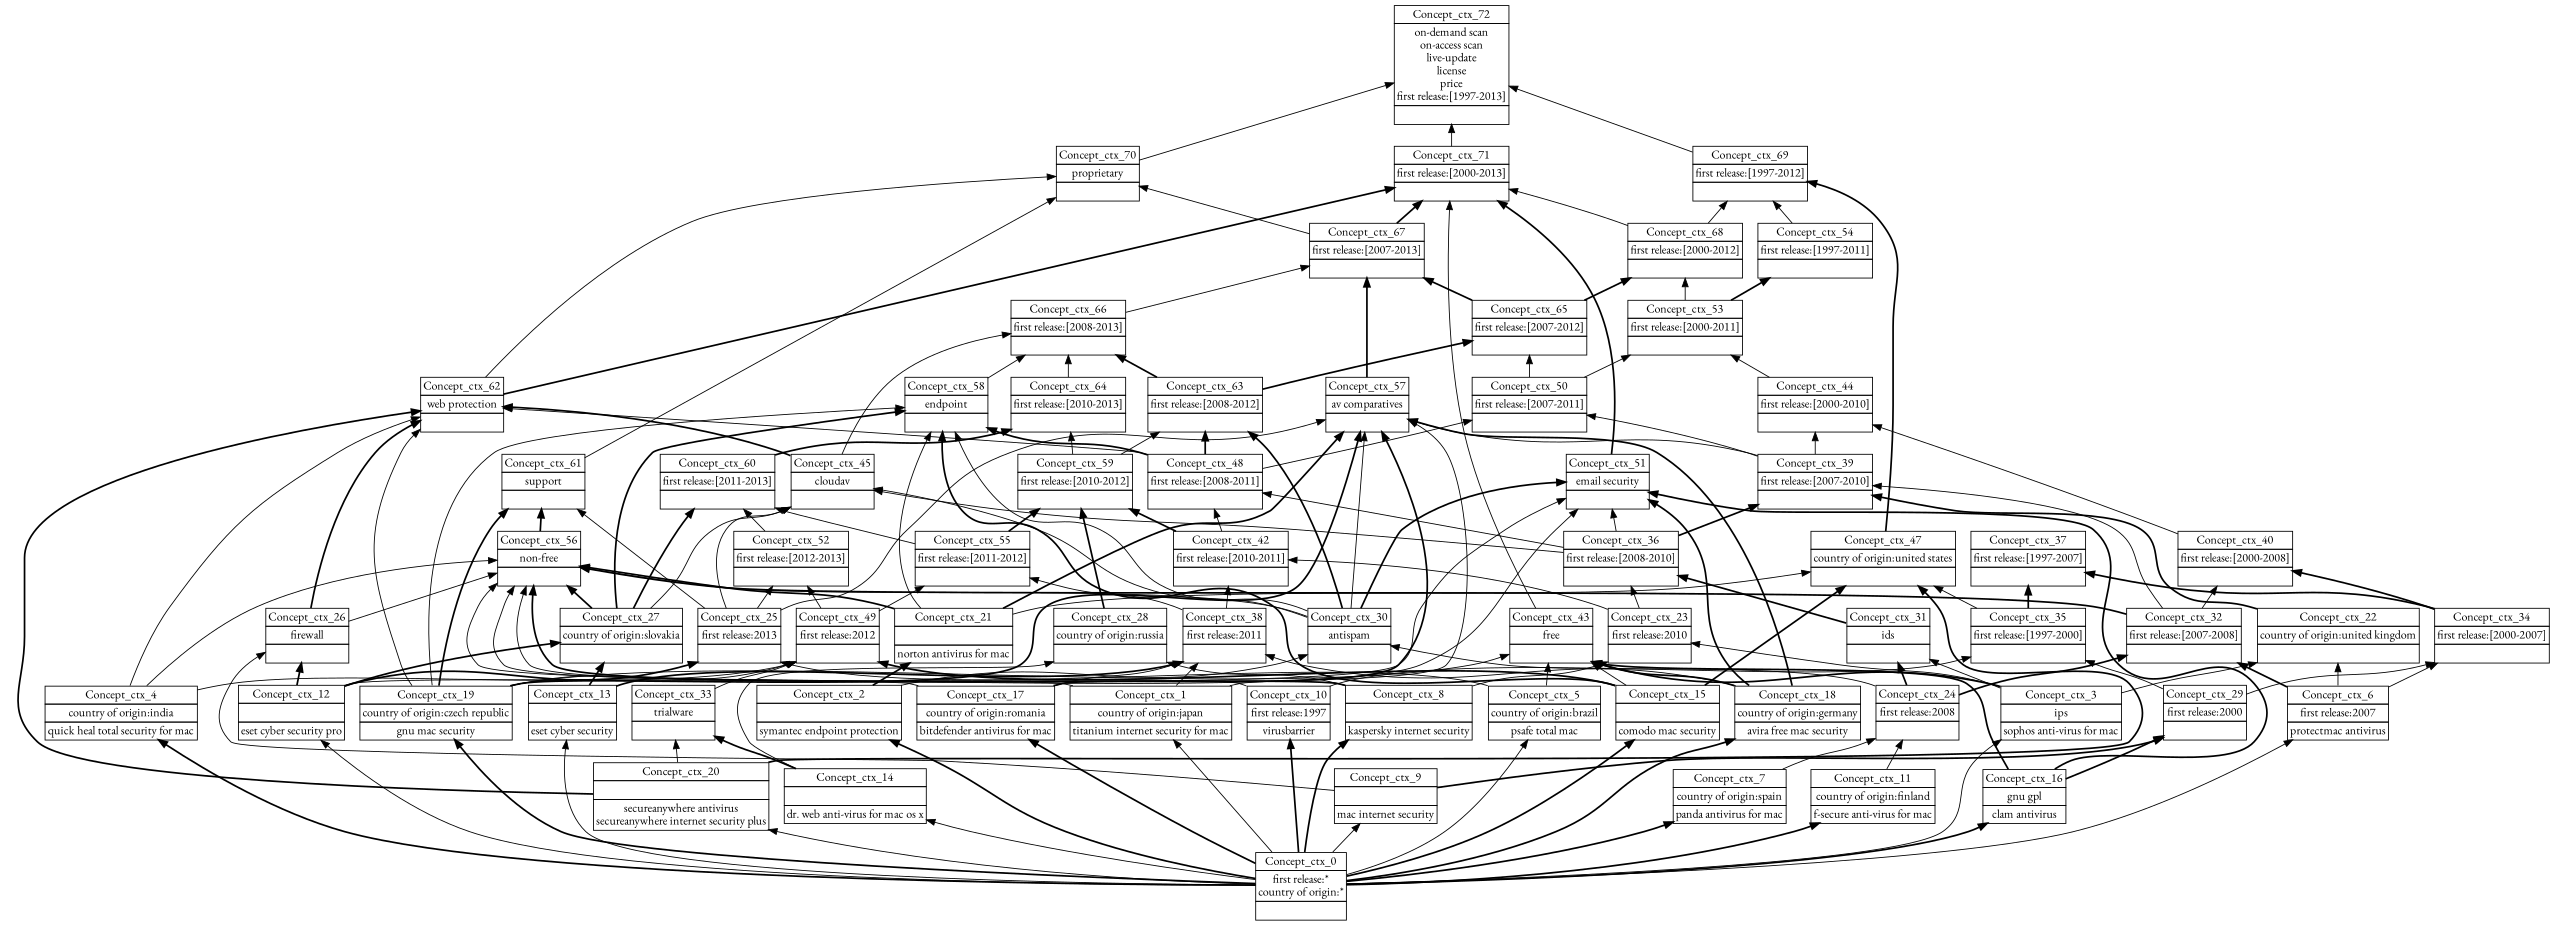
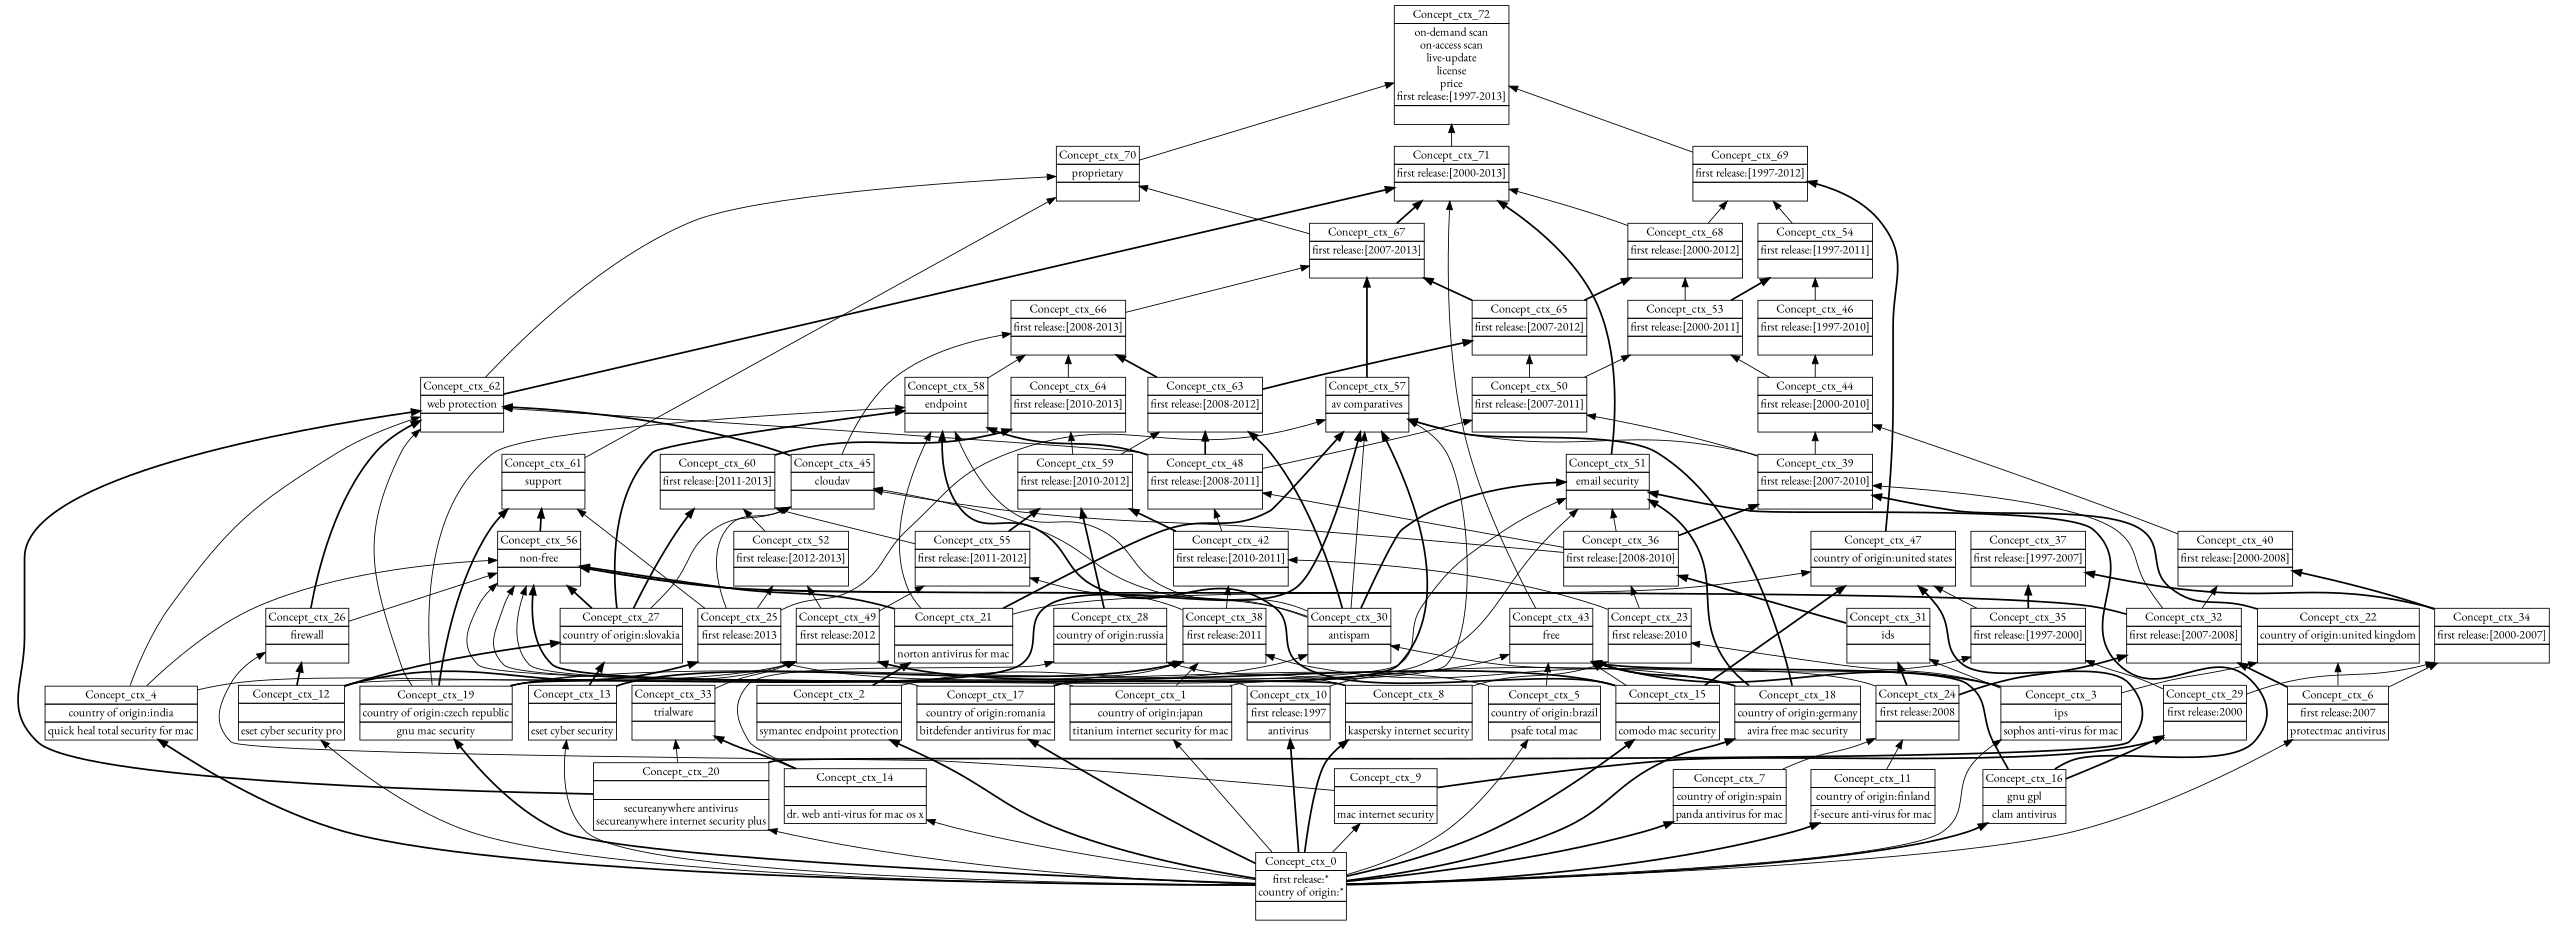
node "Concept_ctx_46": added
node "Concept_ctx_10": text "virusbarrier" -> "antivirus"
